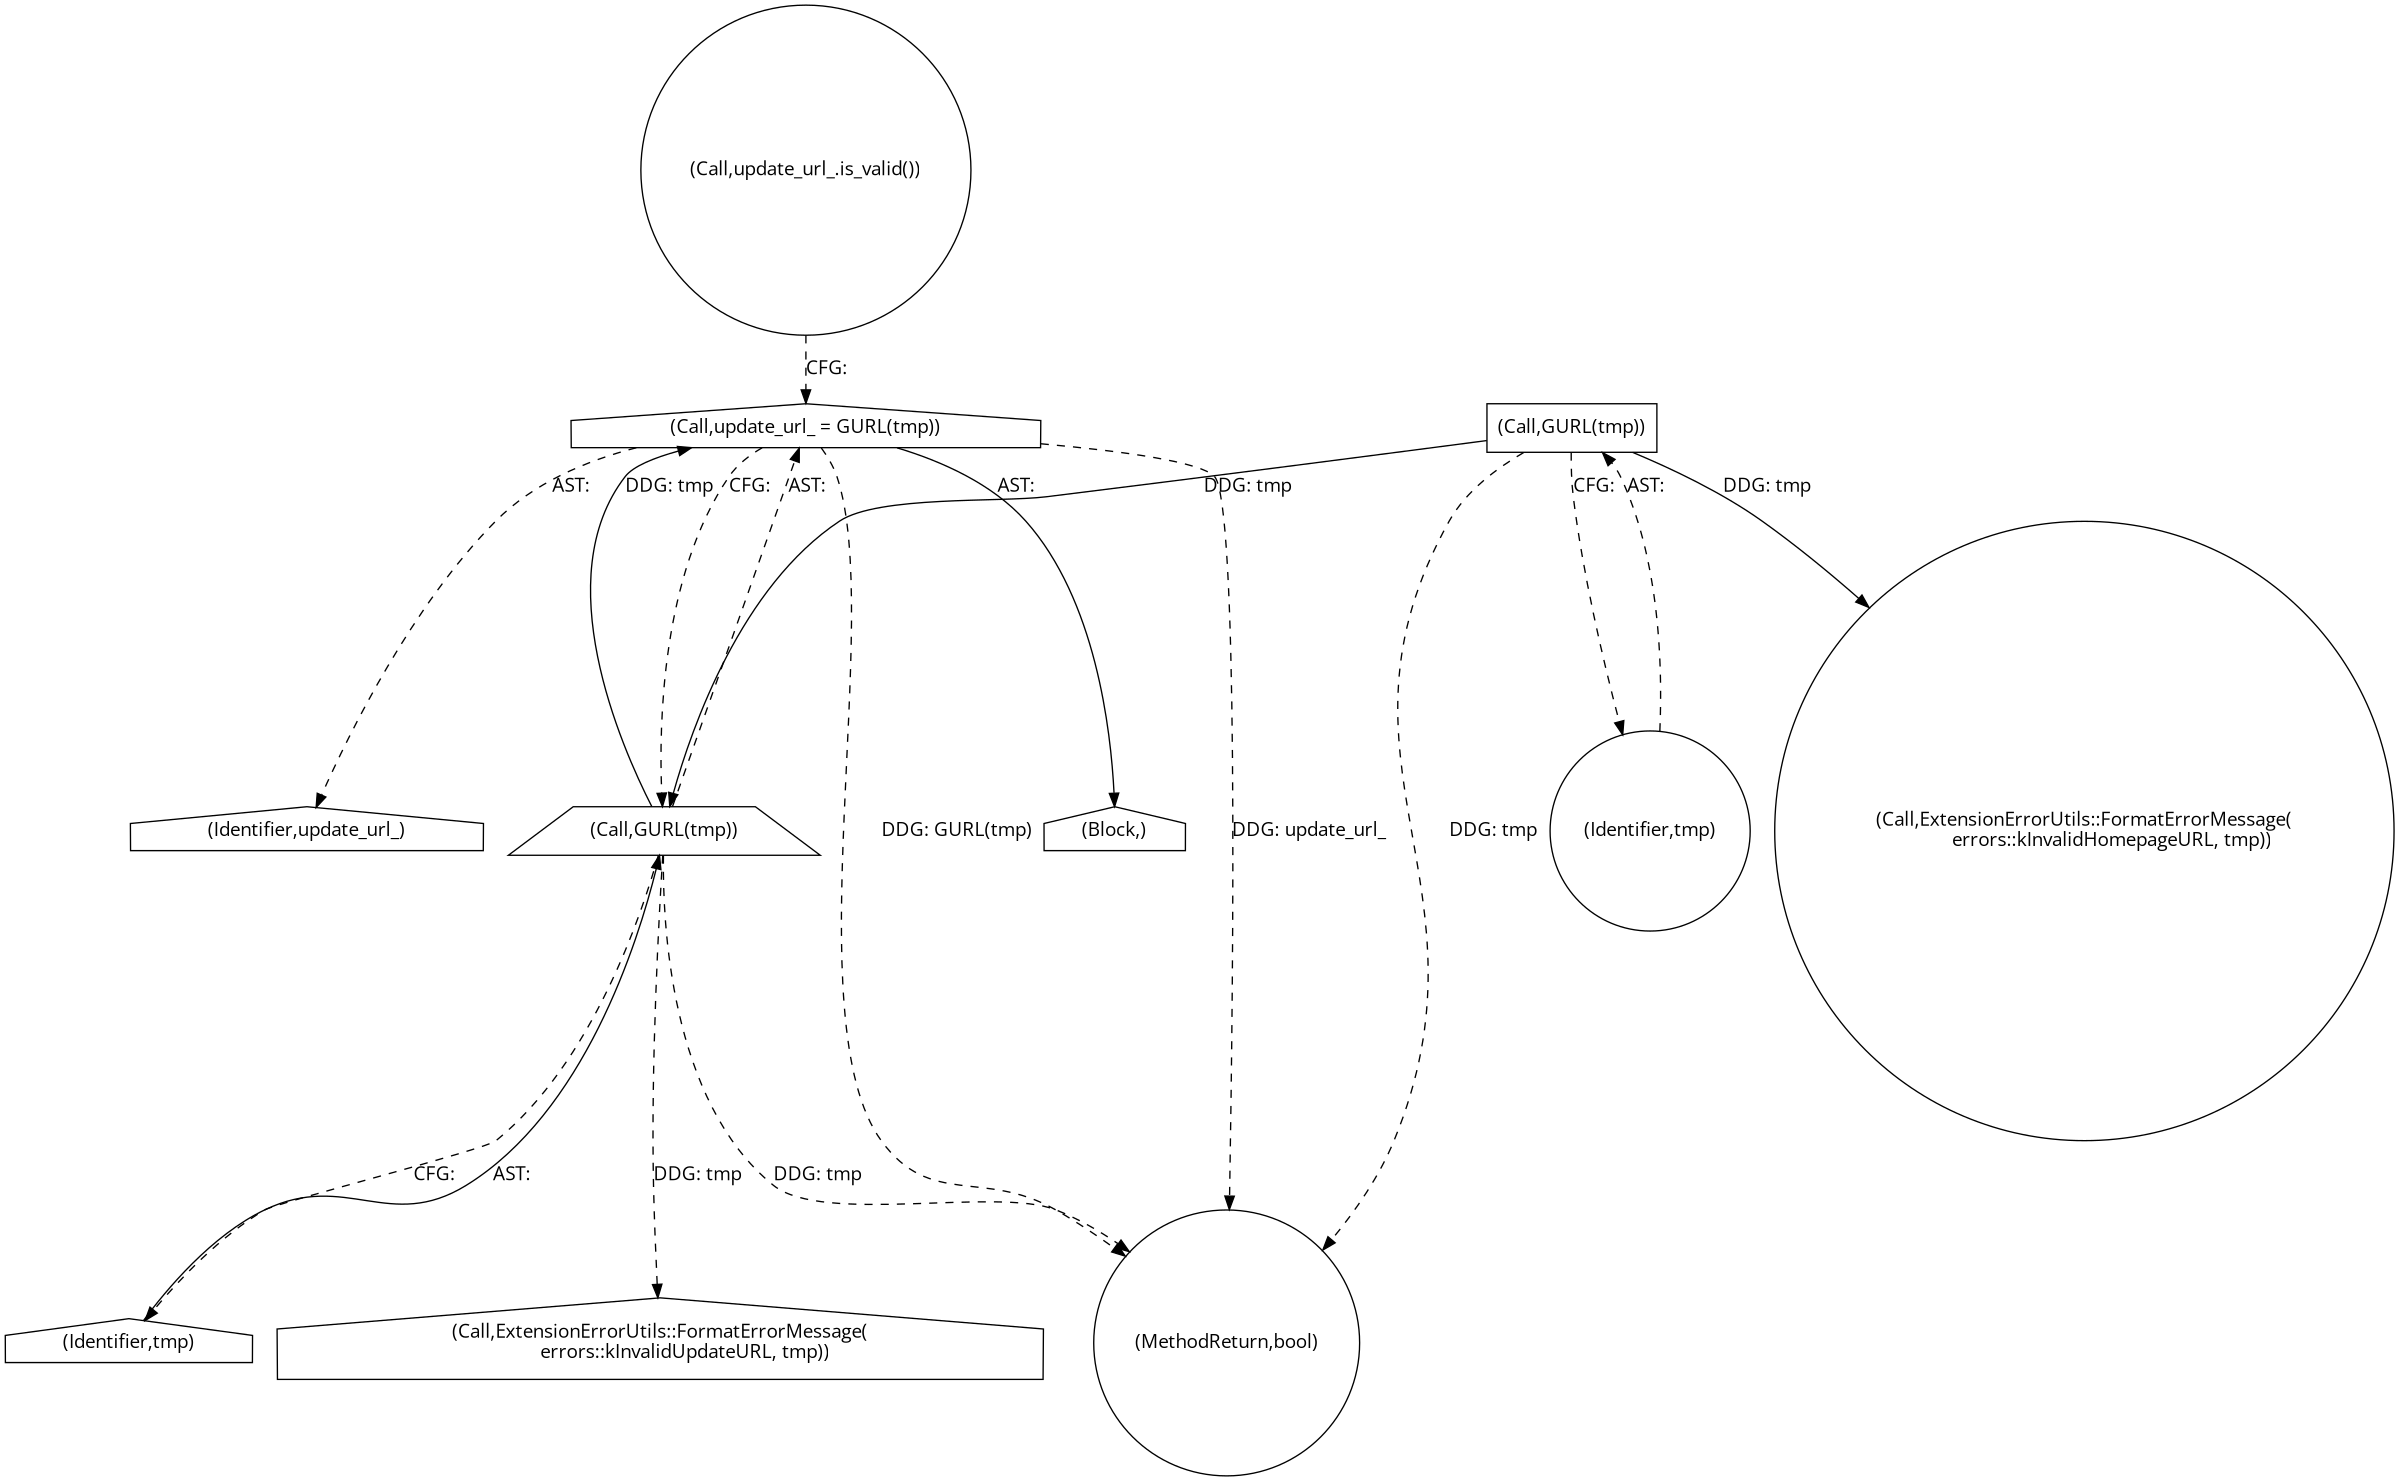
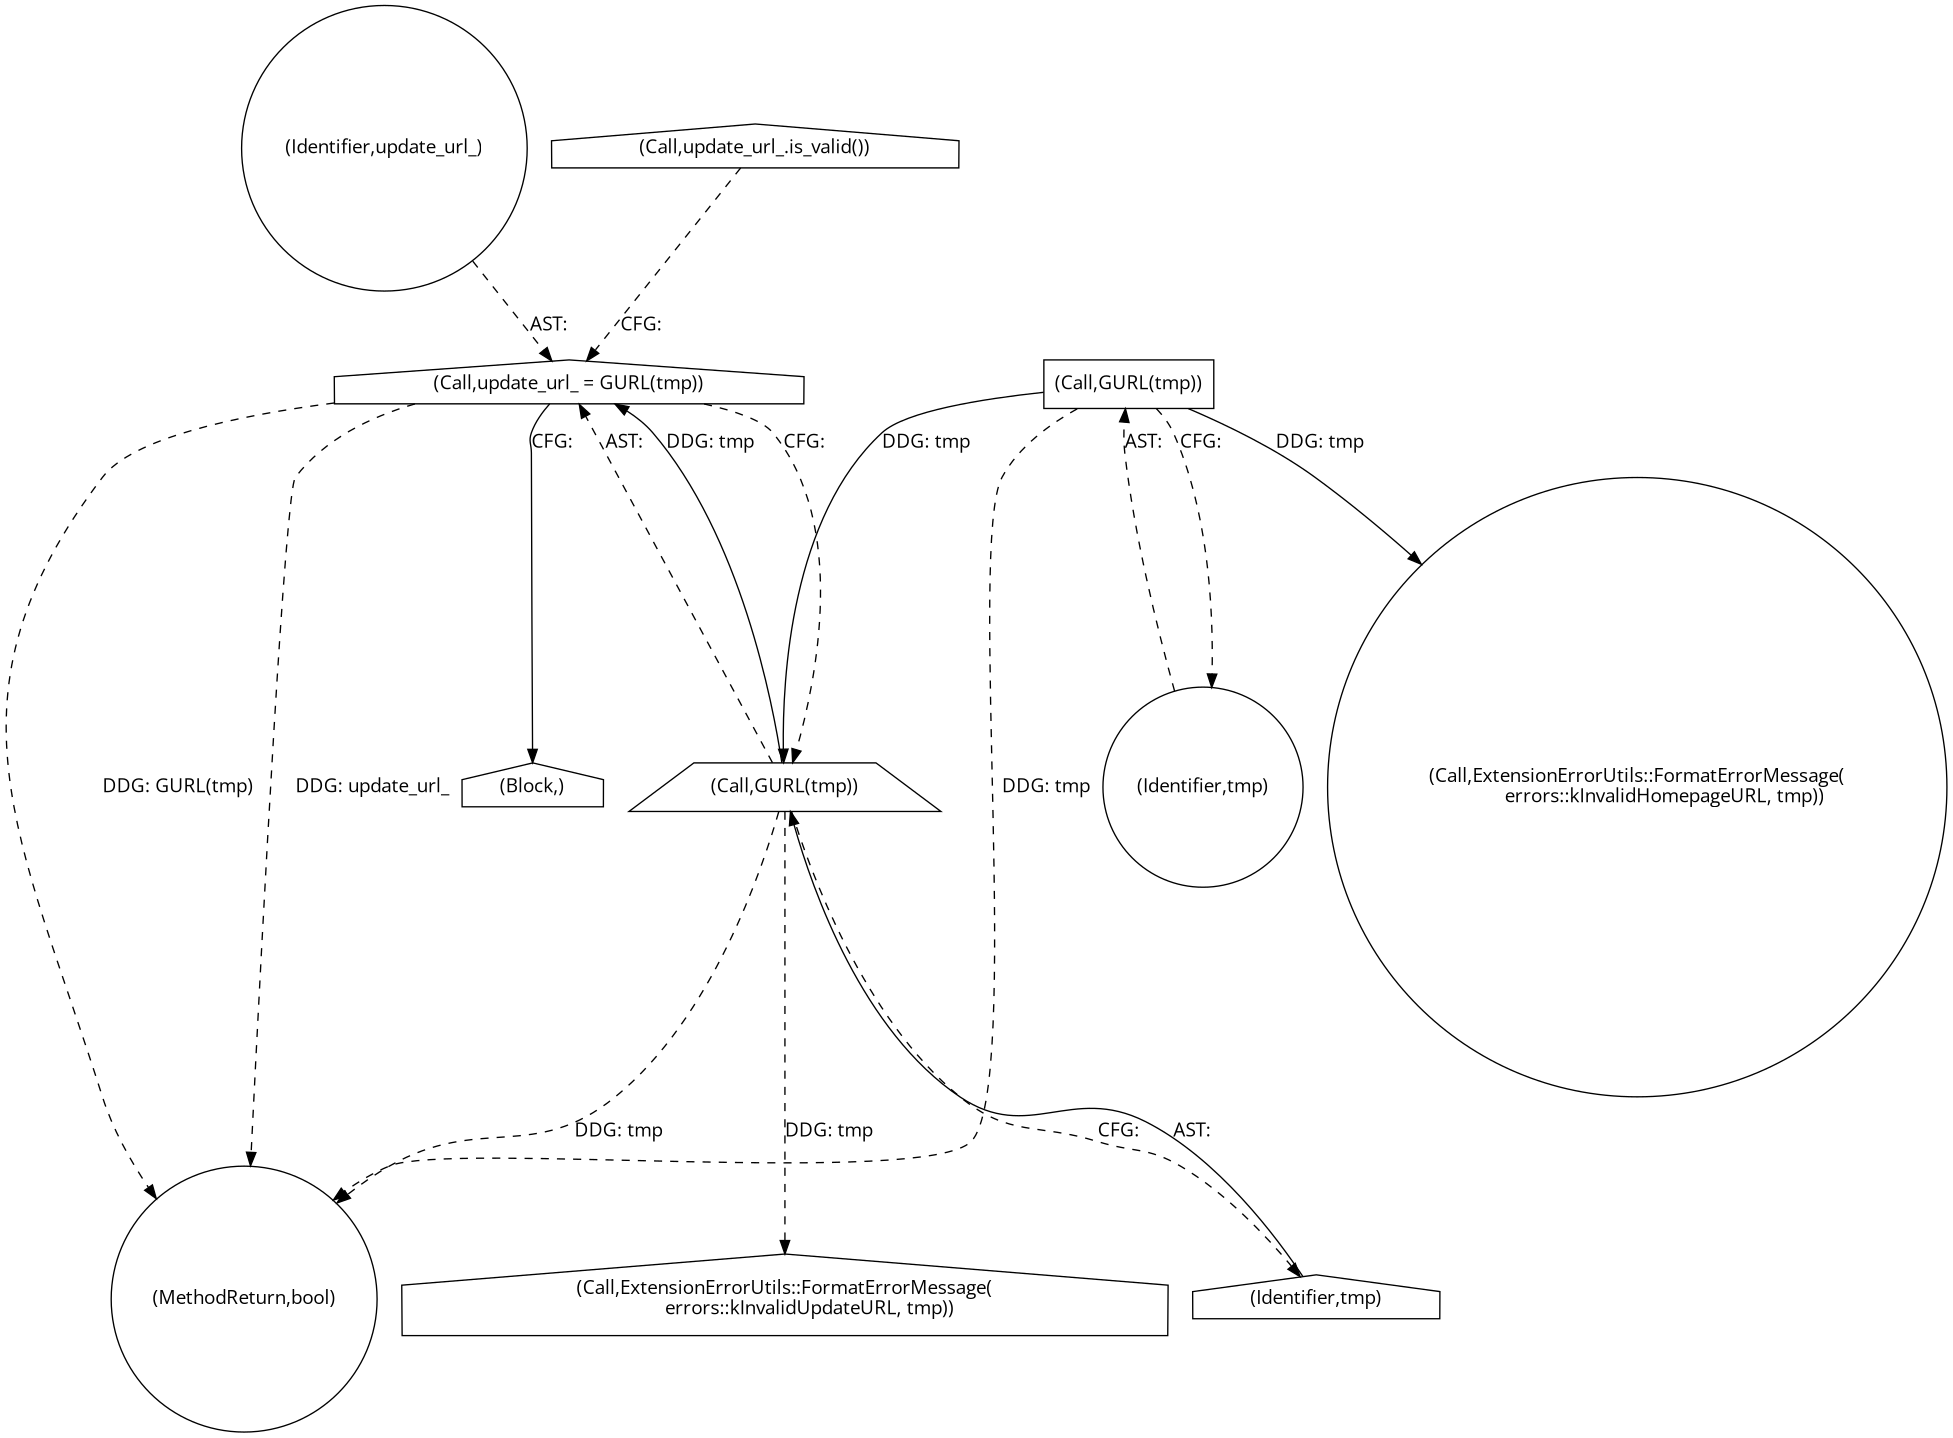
node "(Call,update_url_.is_valid())": shape circle -> house
edge "(Call,update_url_ = GURL(tmp))" -> "(Block,)": label "AST: " -> "CFG: "
edge "(Call,update_url_ = GURL(tmp))" -> "(Identifier,update_url_)": reversed
node "(Identifier,update_url_)": shape house -> circle
